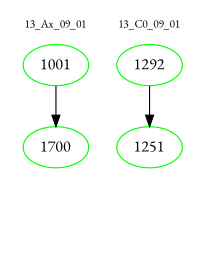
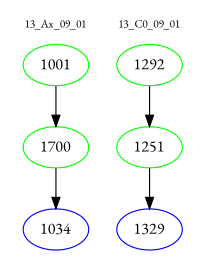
node "1034": added
node "1329": added
